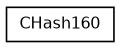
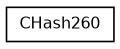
node "CHash160": label "CHash160" -> "CHash260"
